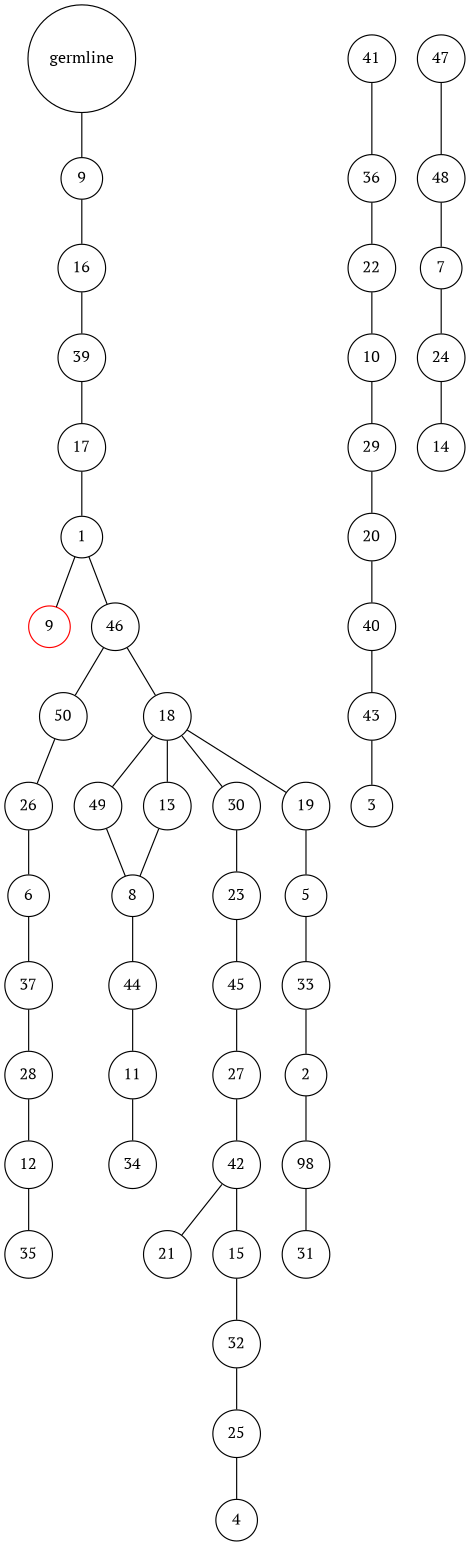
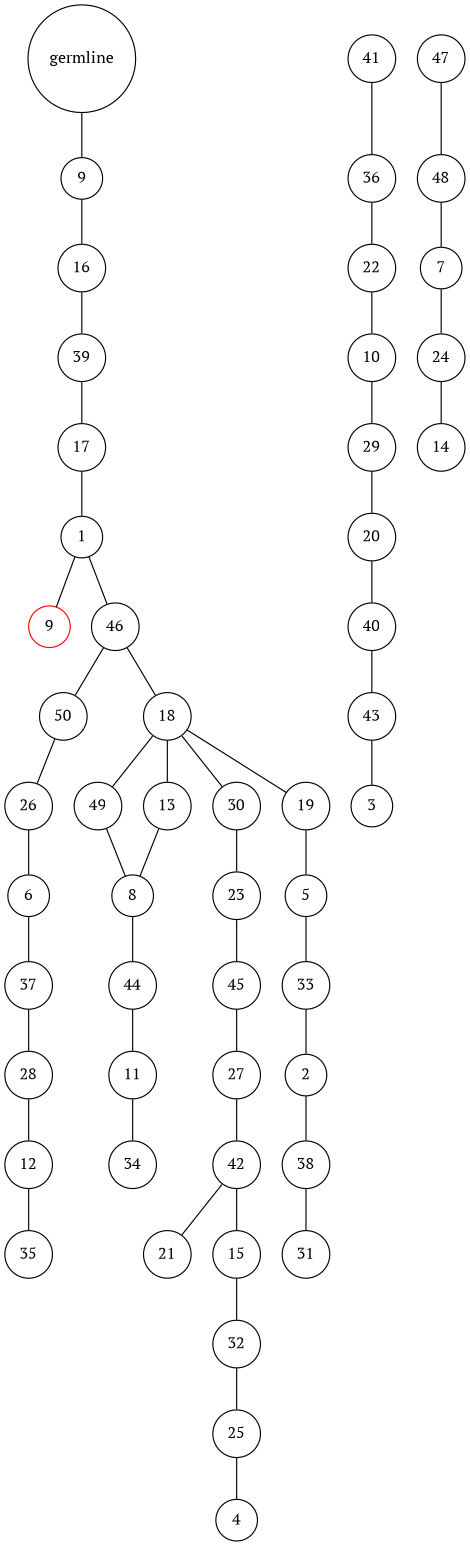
node "98": label "98" -> "38"
